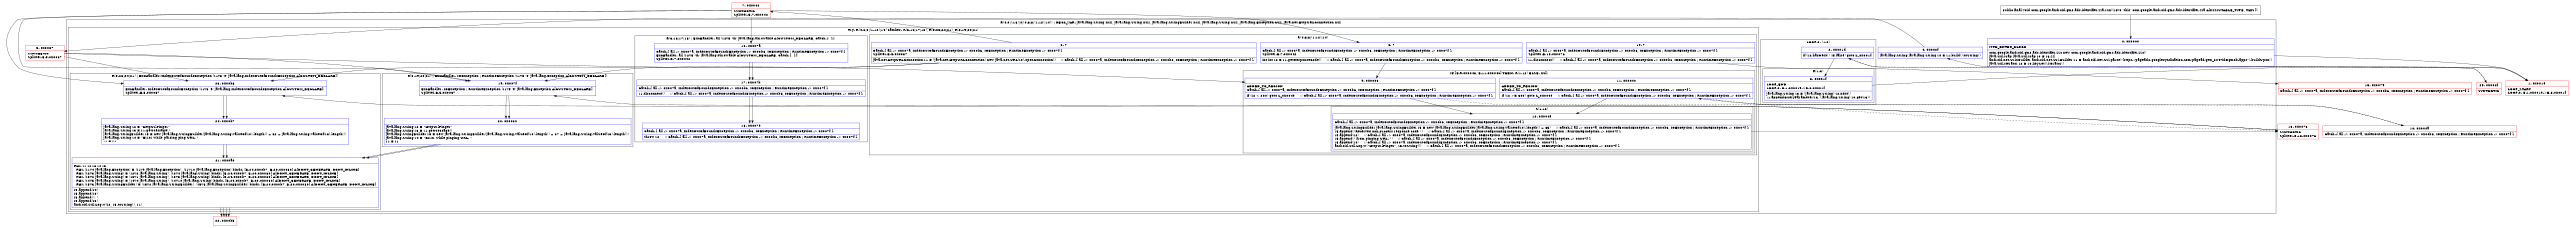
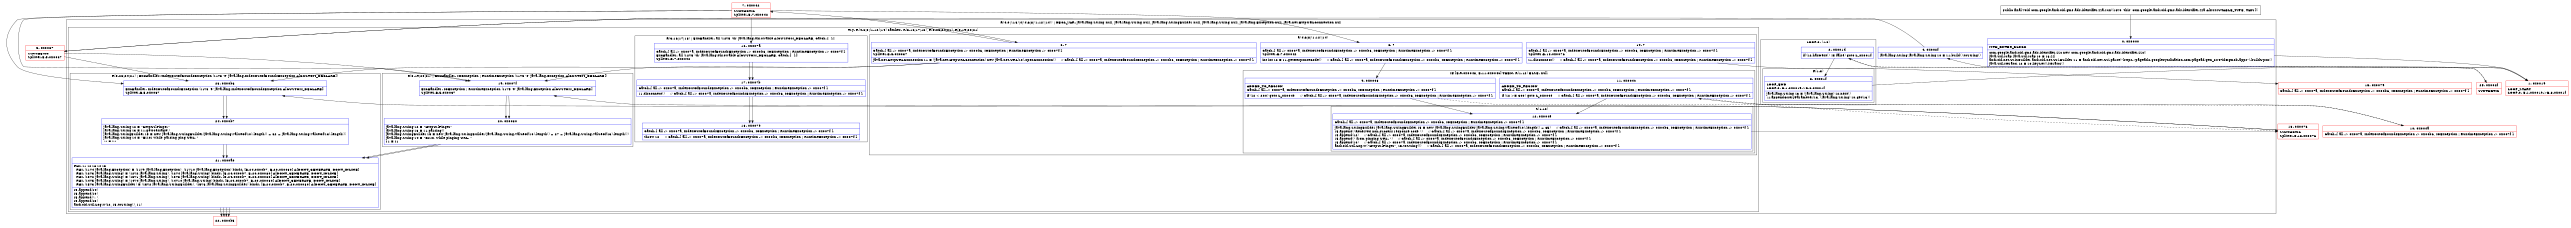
edge "5: 0x0037" -> "9: 0x0048": now "5: 0x0037" -> "6: ?"
node "20: 0x0080": text "java.lang.String r3 = r1.getMessage()" -> "java.lang.String r3 = r1.parsing()"
